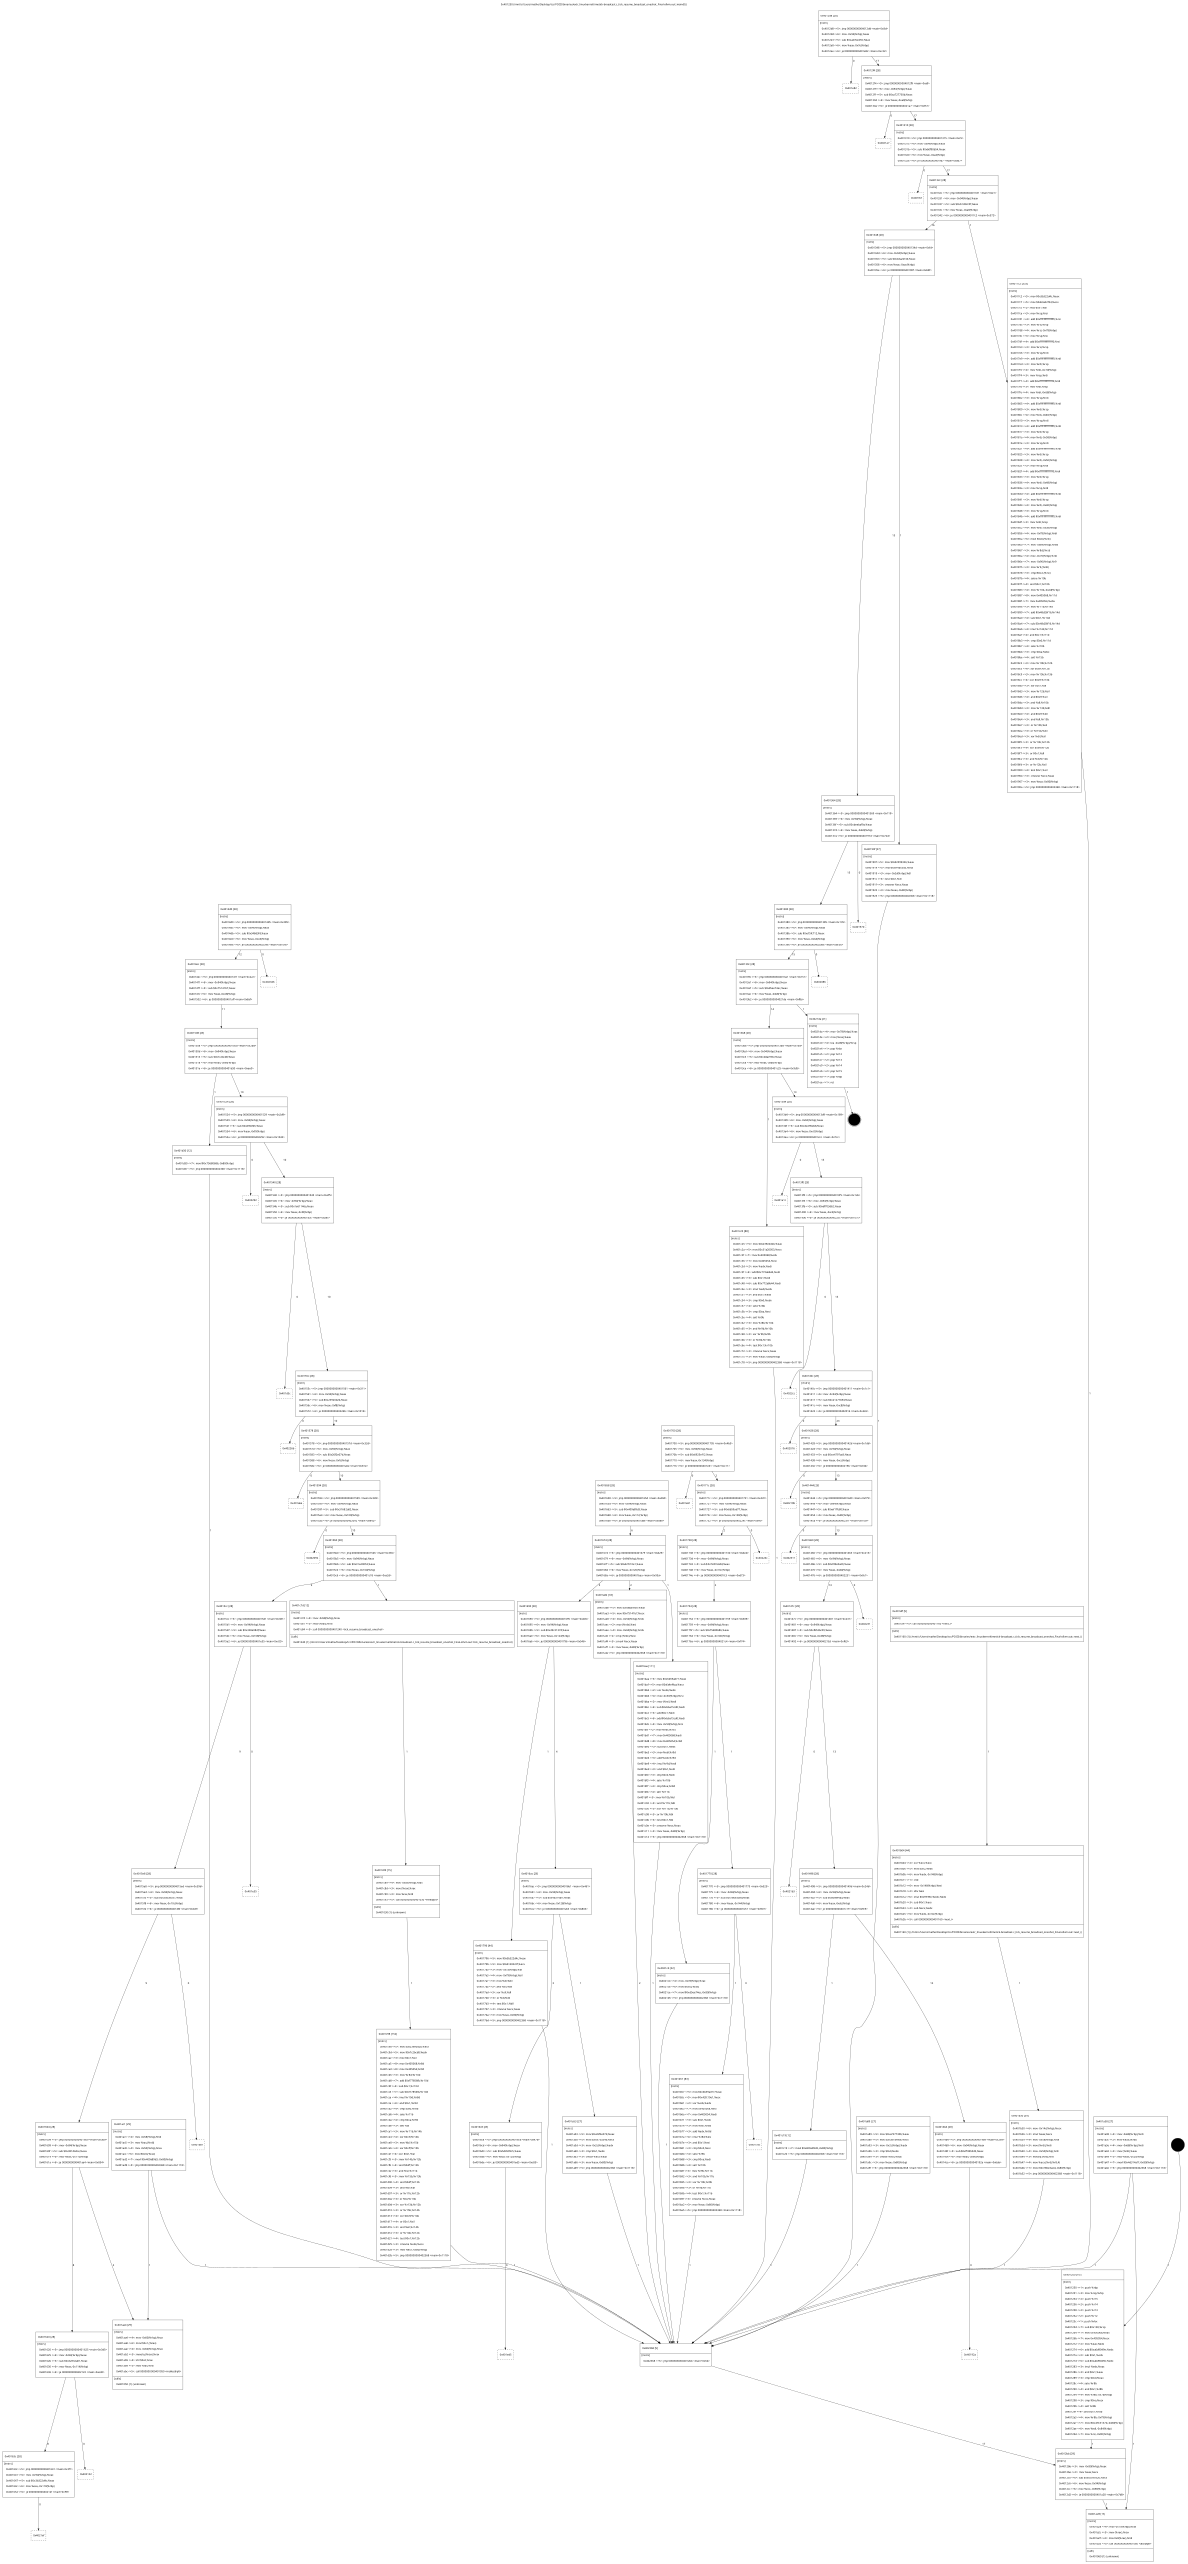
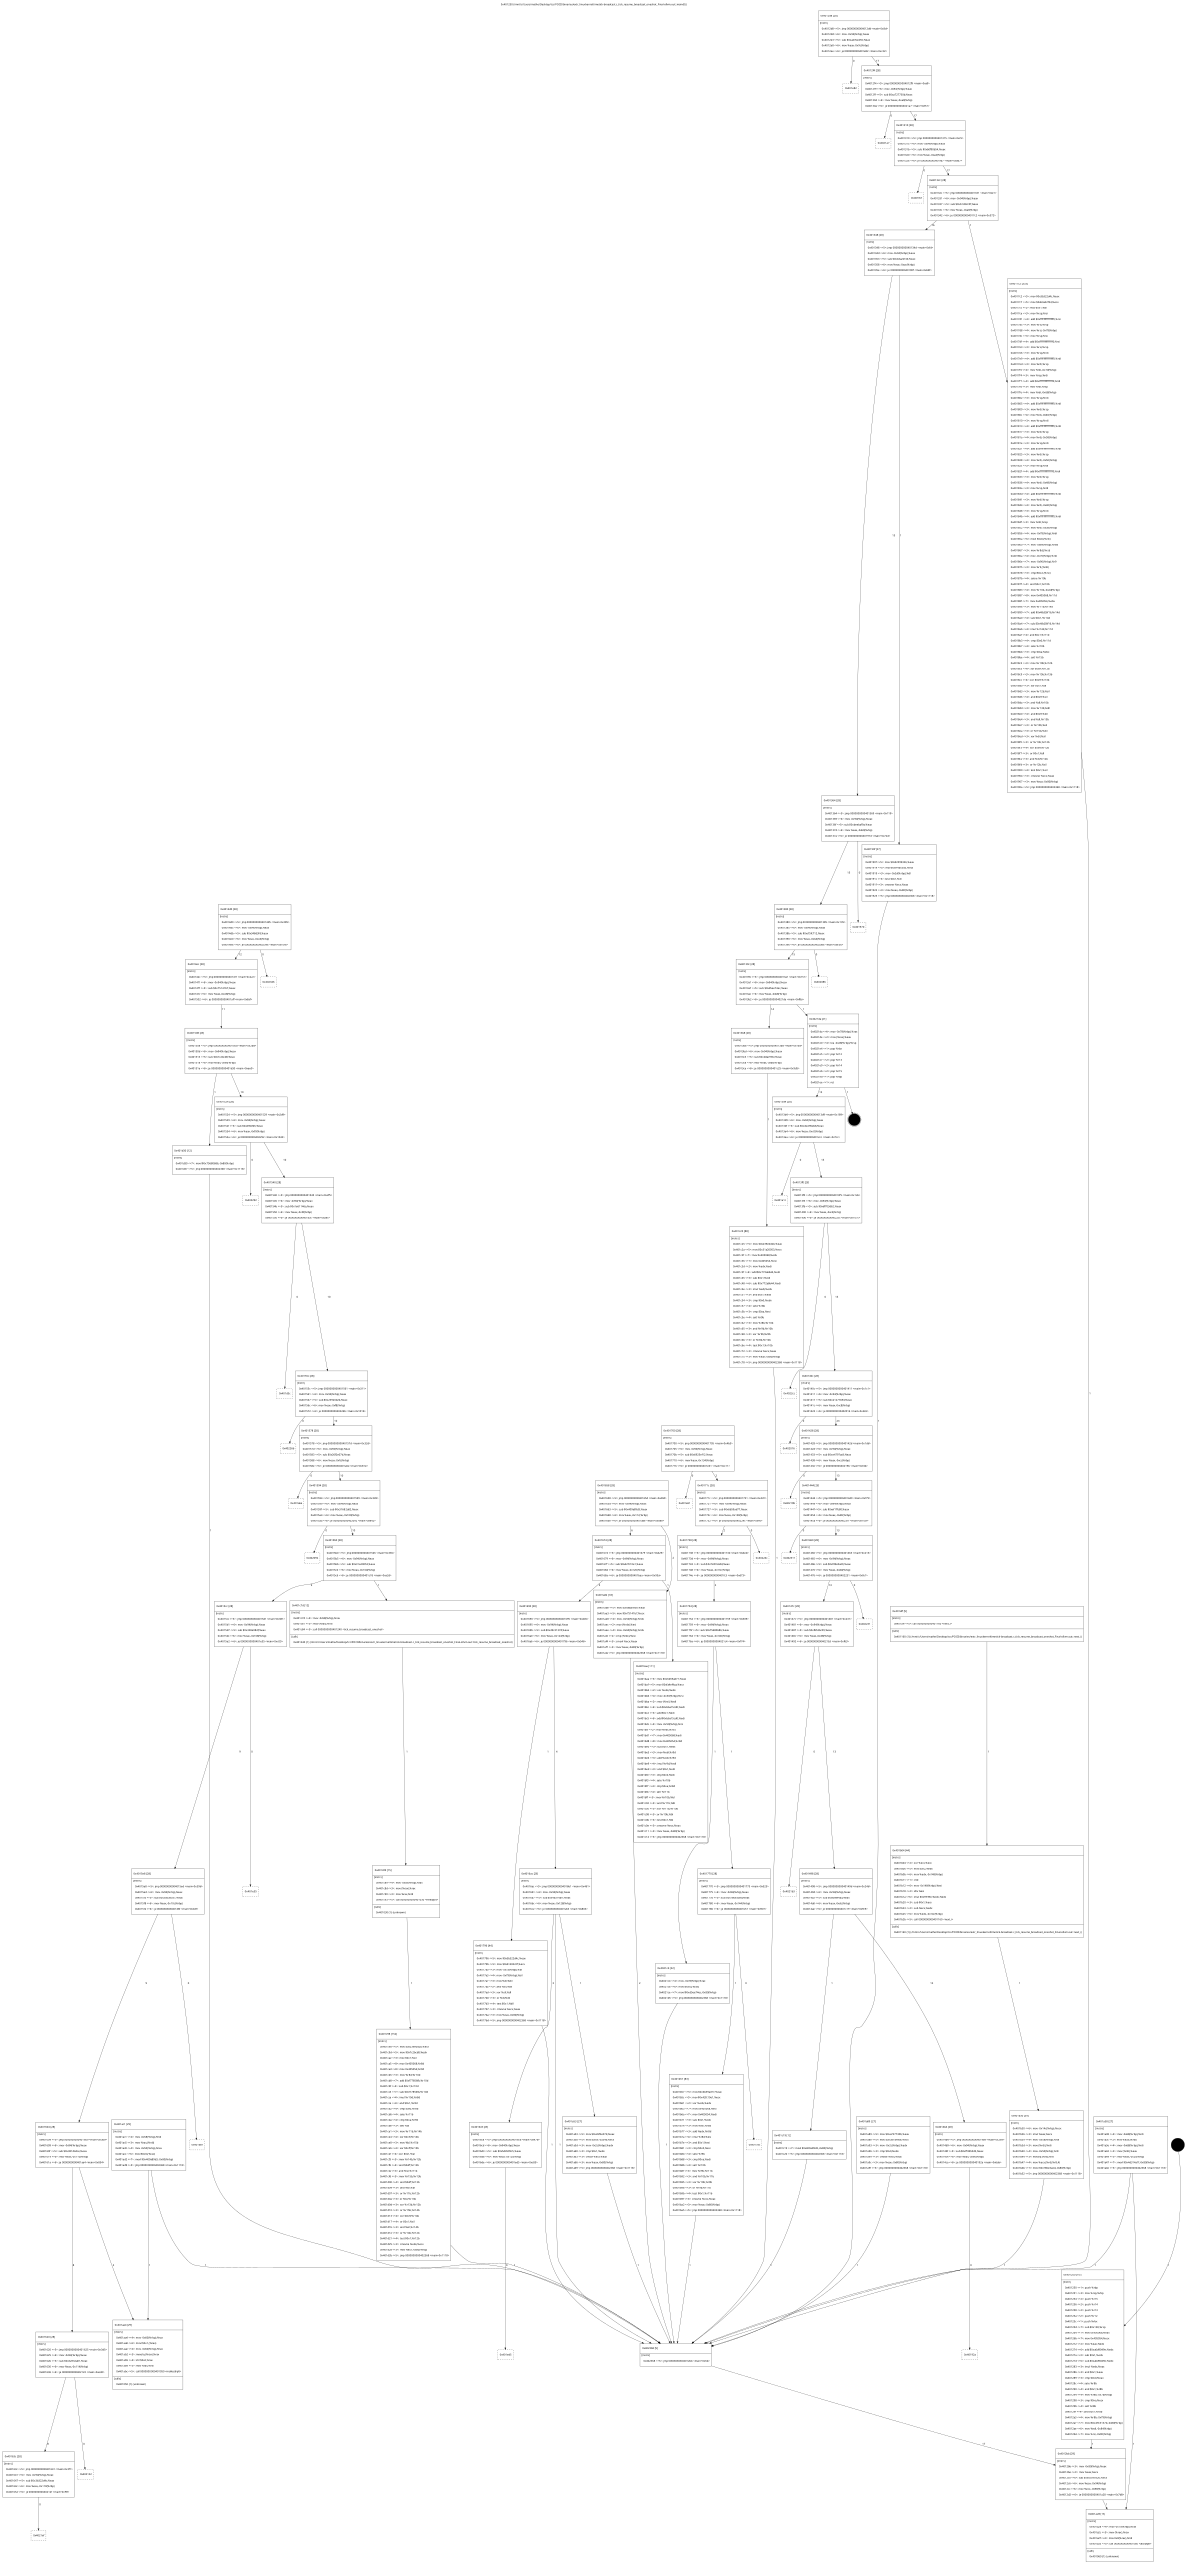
edge "0x4013b8 [28]" -> "0x4013d4 [28]": now "0x4021da [21]" -> "0x4013d4 [28]"
edge "0x401674 [28]" -> "0x401ade [33]": now "0x401658 [28]" -> "0x401ade [33]"
edge "0x401baa [111]" -> "0x402368 [5]": now "0x4016ac [28]" -> "0x402368 [5]"
